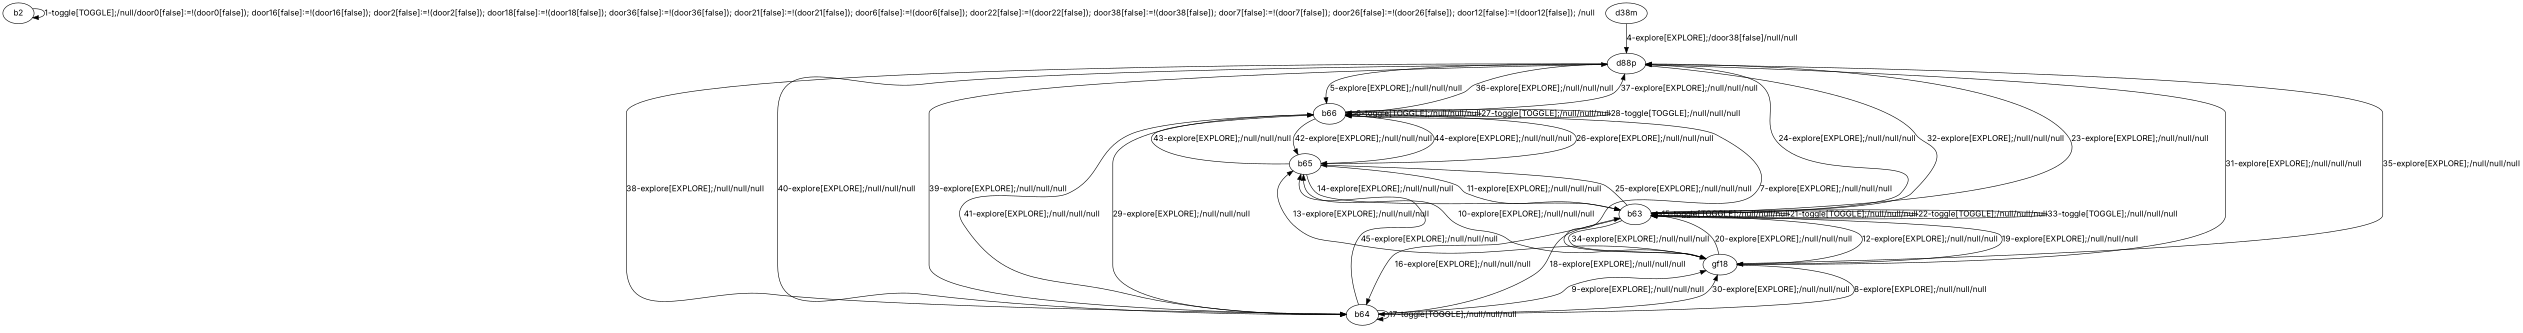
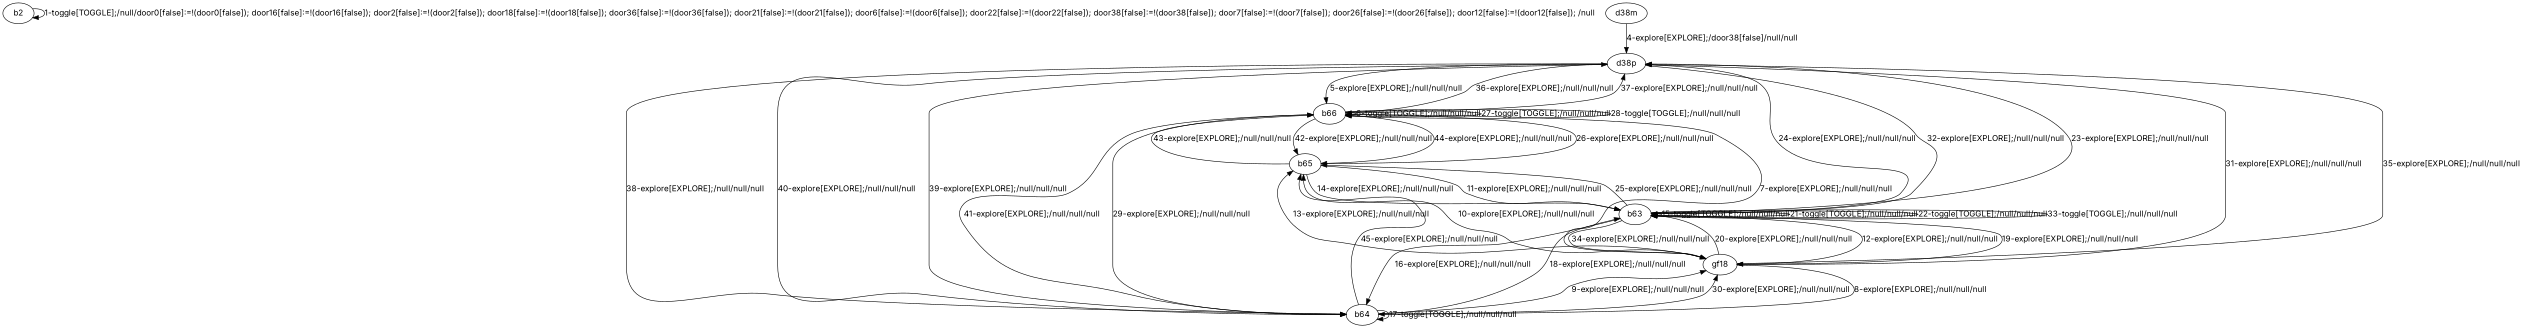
node "d88p": label "d88p" -> "d38p"
